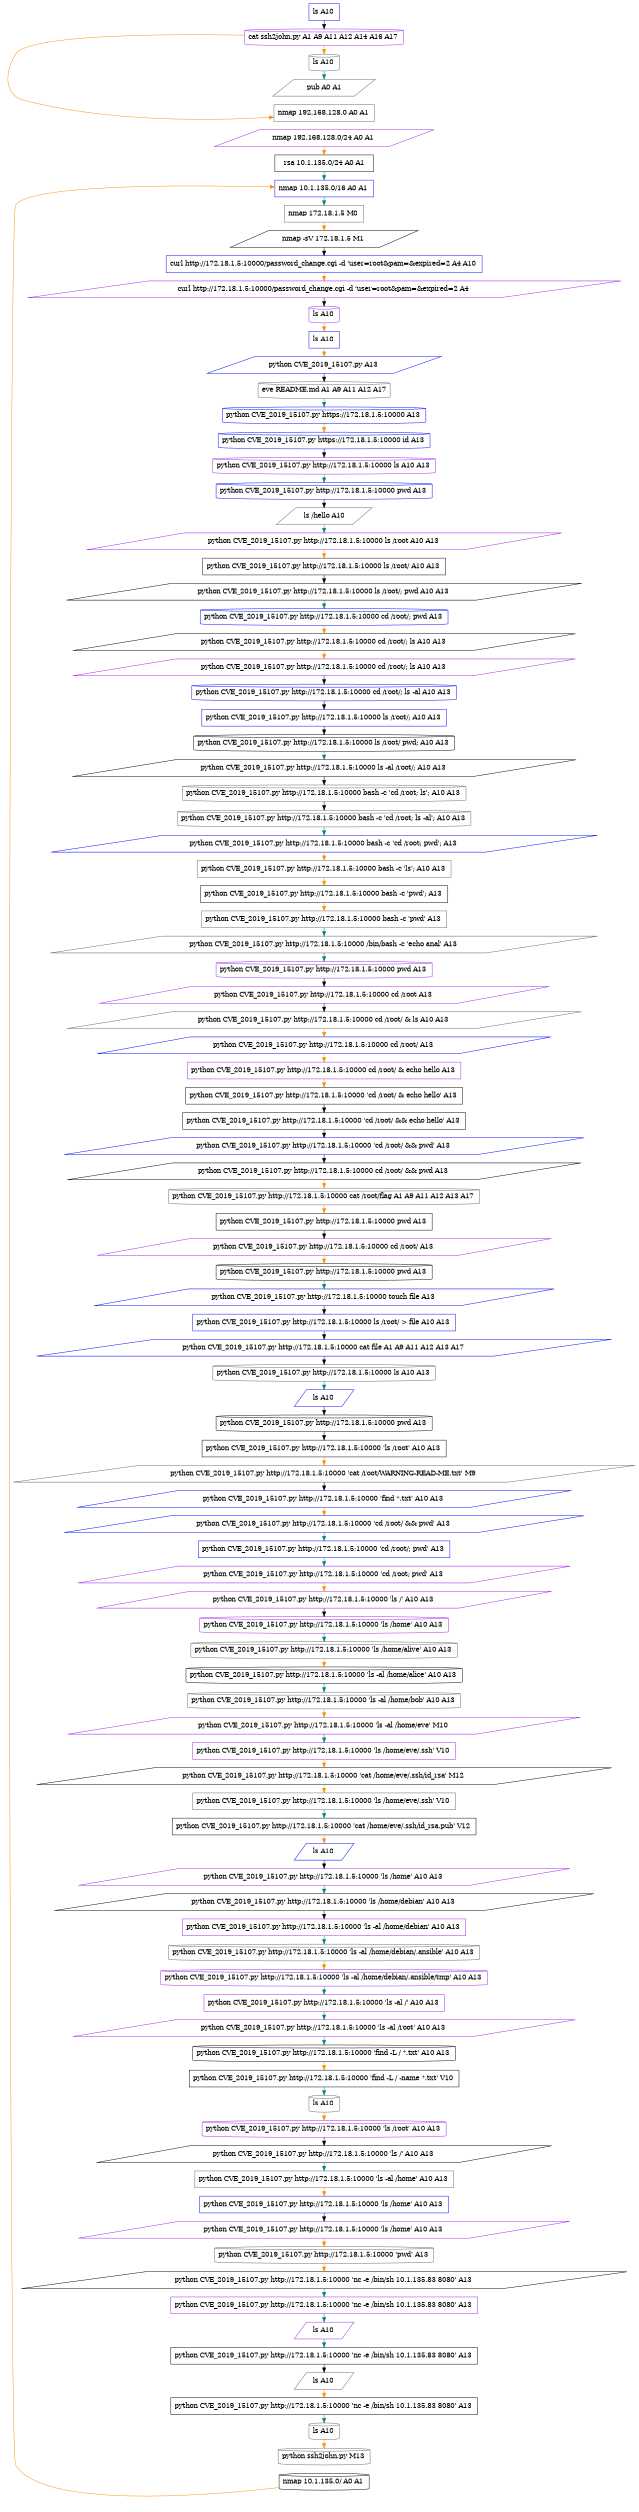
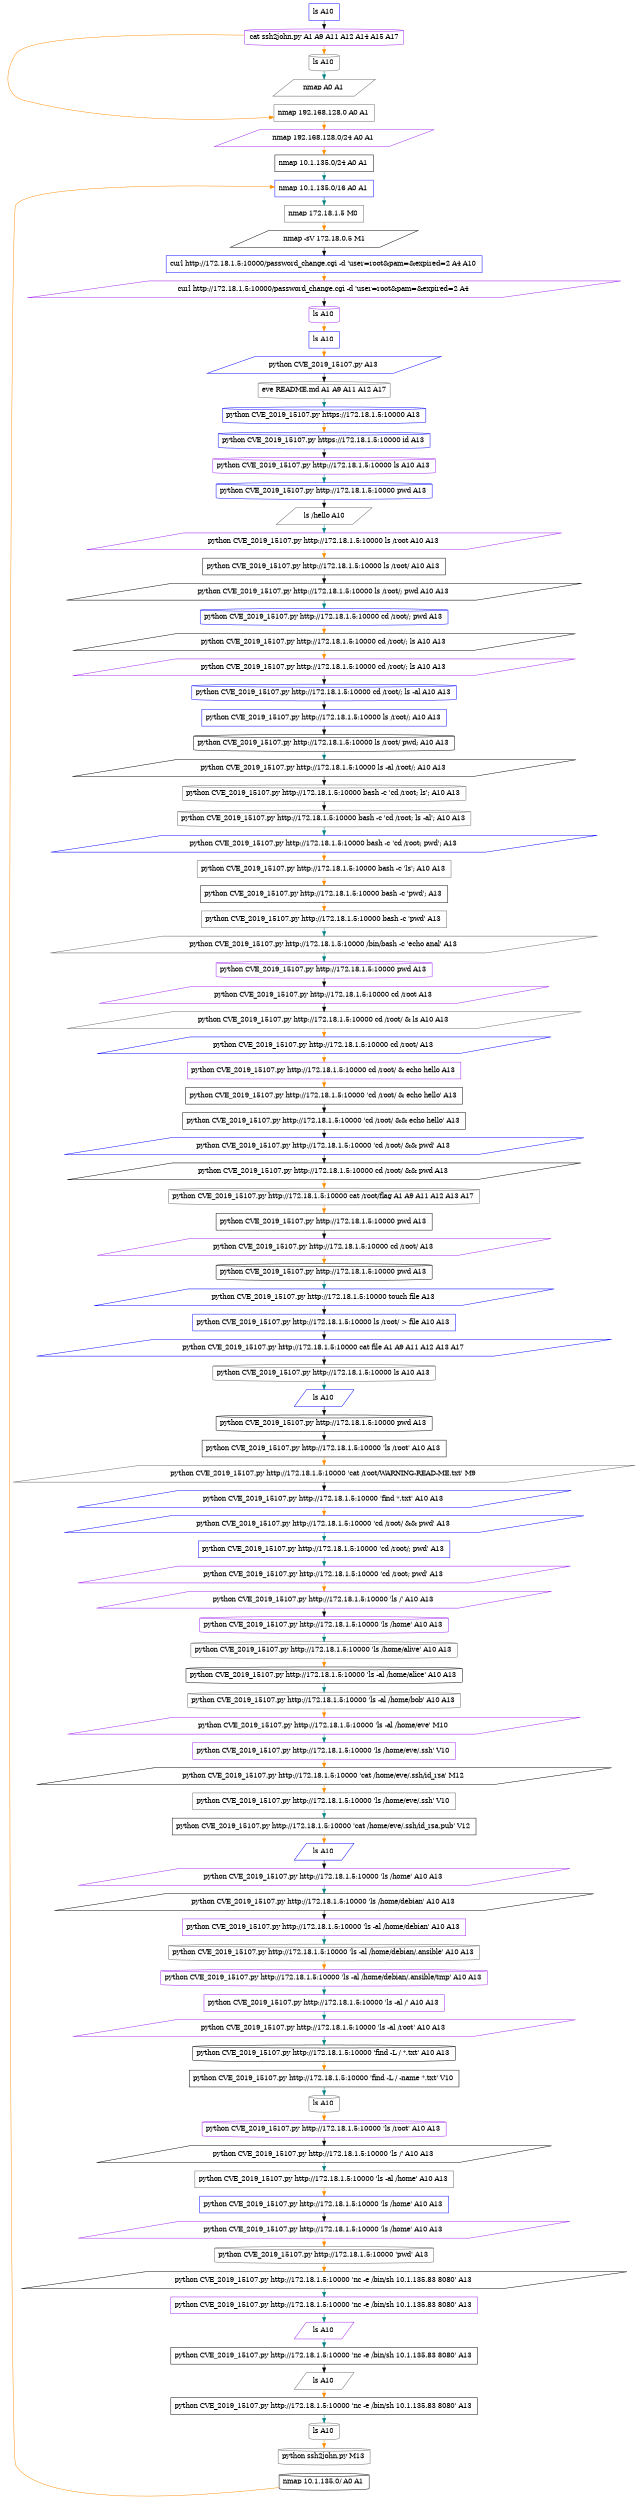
node "cat ssh2john.py A1 A9 A11 A12 A14 A16 A17": label "cat ssh2john.py A1 A9 A11 A12 A14 A16 A17" -> "cat ssh2john.py A1 A9 A11 A12 A14 A15 A17"
node "pub A0 A1": label "pub A0 A1" -> "nmap A0 A1"
edge "nmap 192.168.128.0 A0 A1" -> "nmap 192.168.128.0/24 A0 A1": added
node "rsa 10.1.135.0/24 A0 A1": label "rsa 10.1.135.0/24 A0 A1" -> "nmap 10.1.135.0/24 A0 A1"
node "nmap -sV 172.18.1.5 M1": label "nmap -sV 172.18.1.5 M1" -> "nmap -sV 172.18.0.5 M1"
